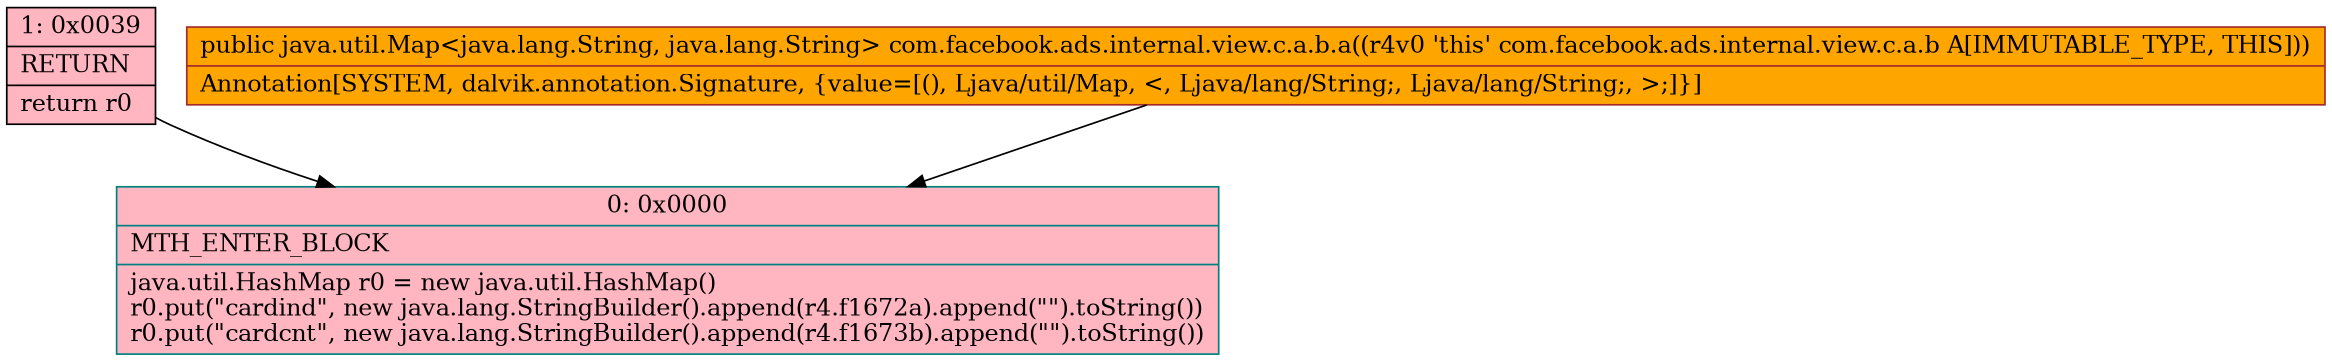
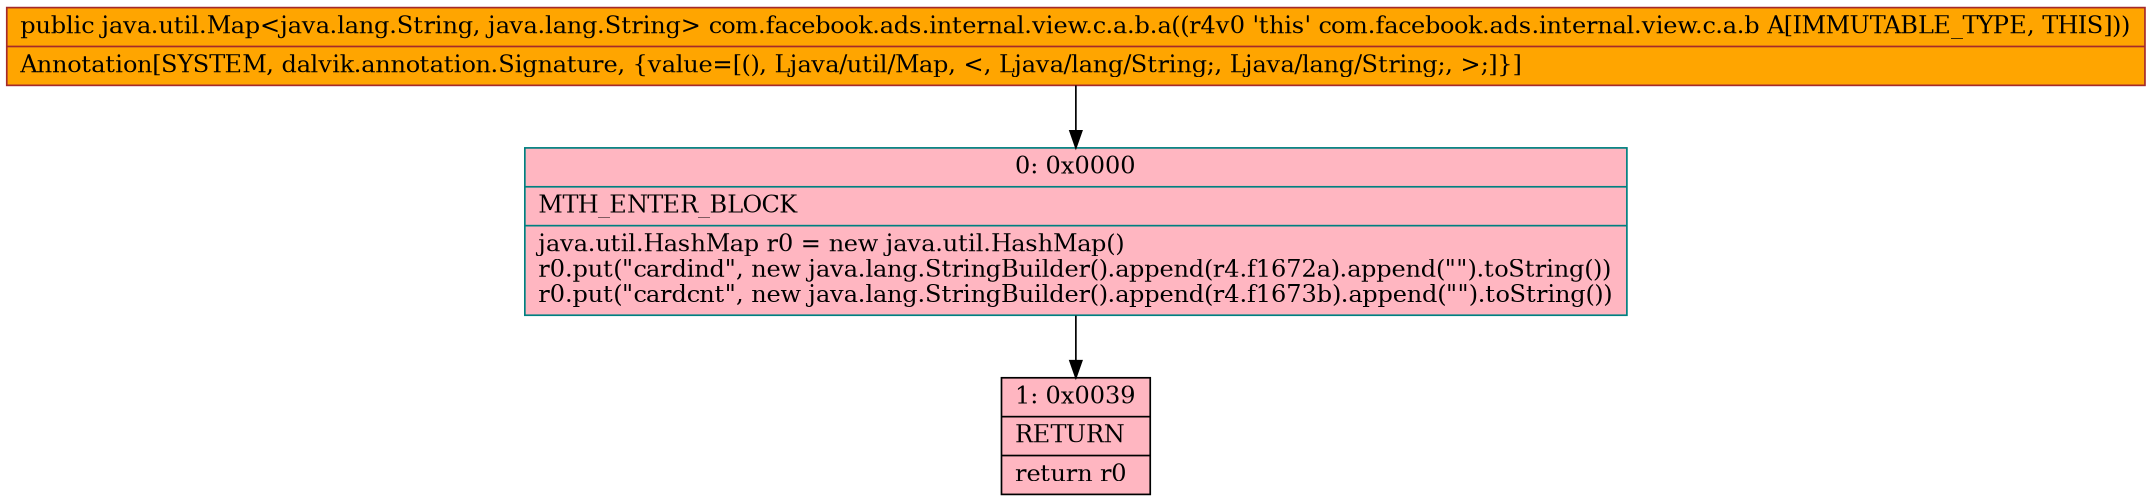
edge "1: 0x0039" -> "0: 0x0000": reversed
